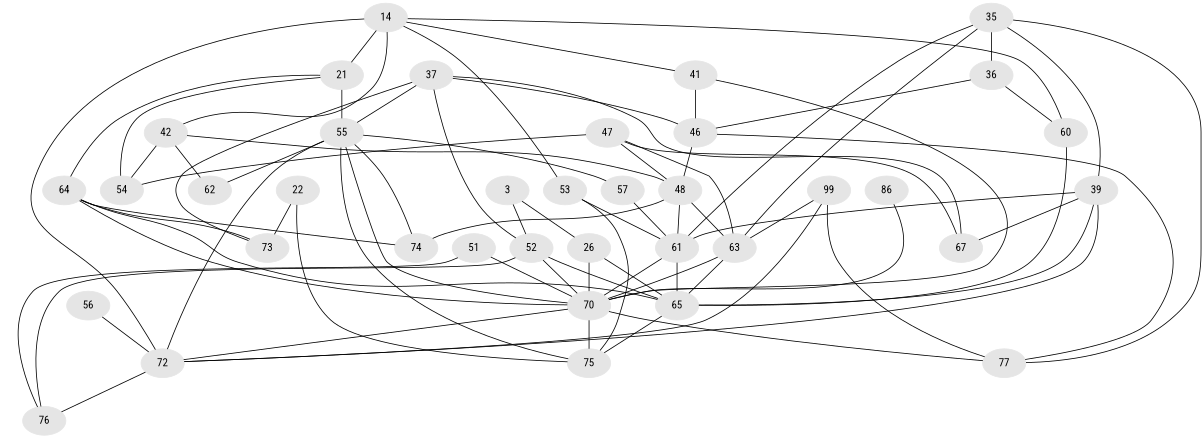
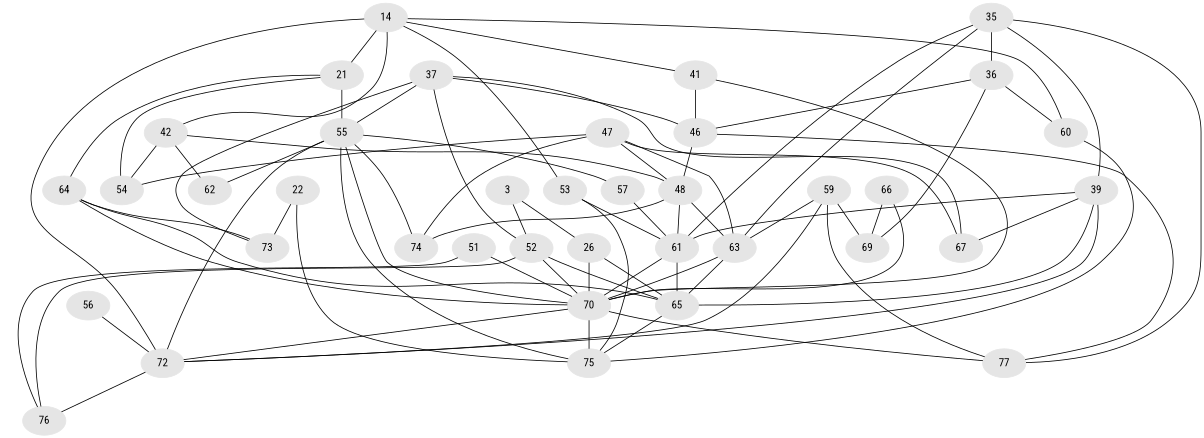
node "99": label "99" -> "59"
node "86": label "86" -> "66"
edge "64" -- "74": now "47" -- "74"
node "69": added
edge "60" -- "65": now "60" -- "75"
